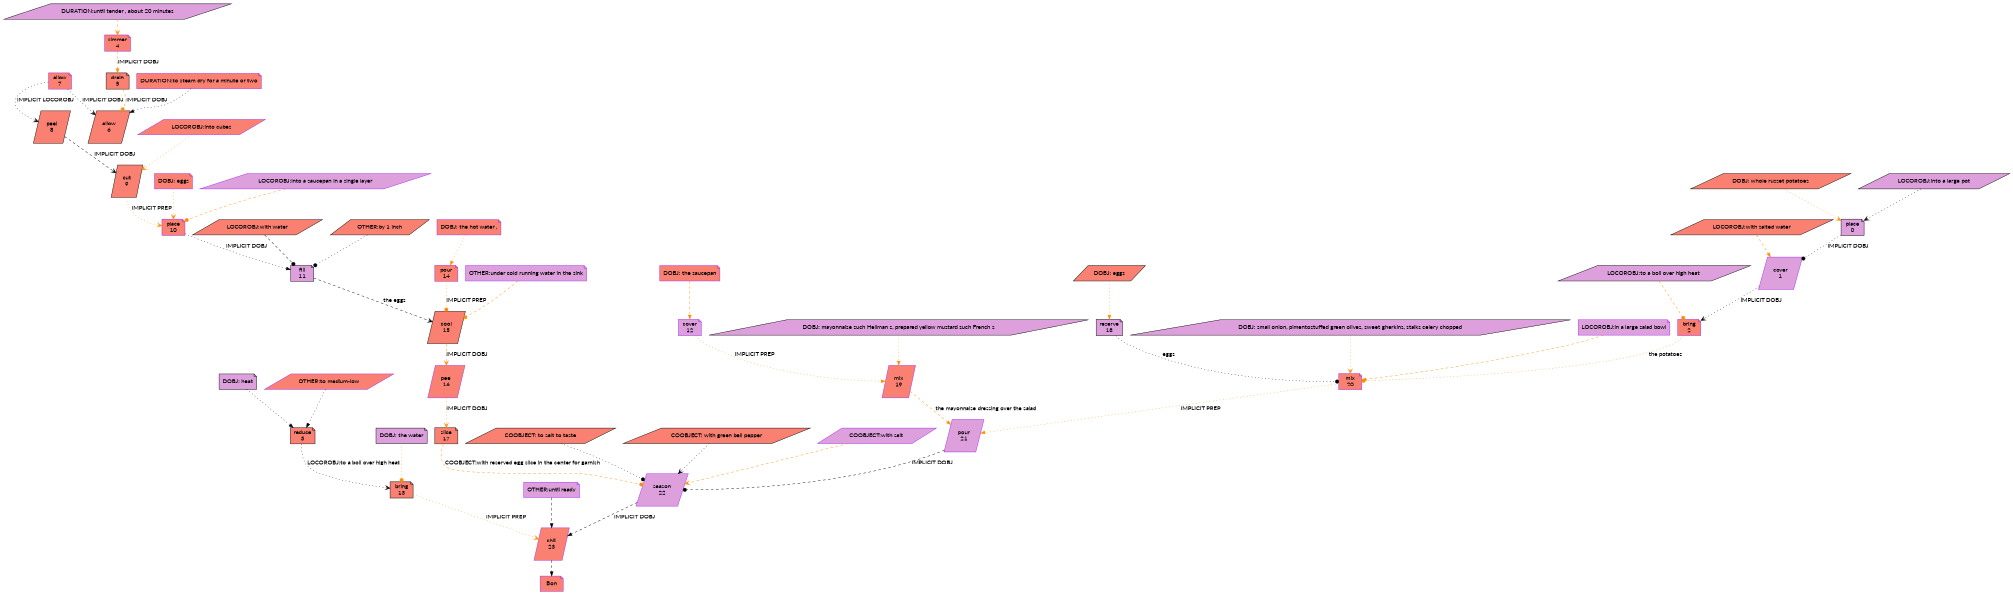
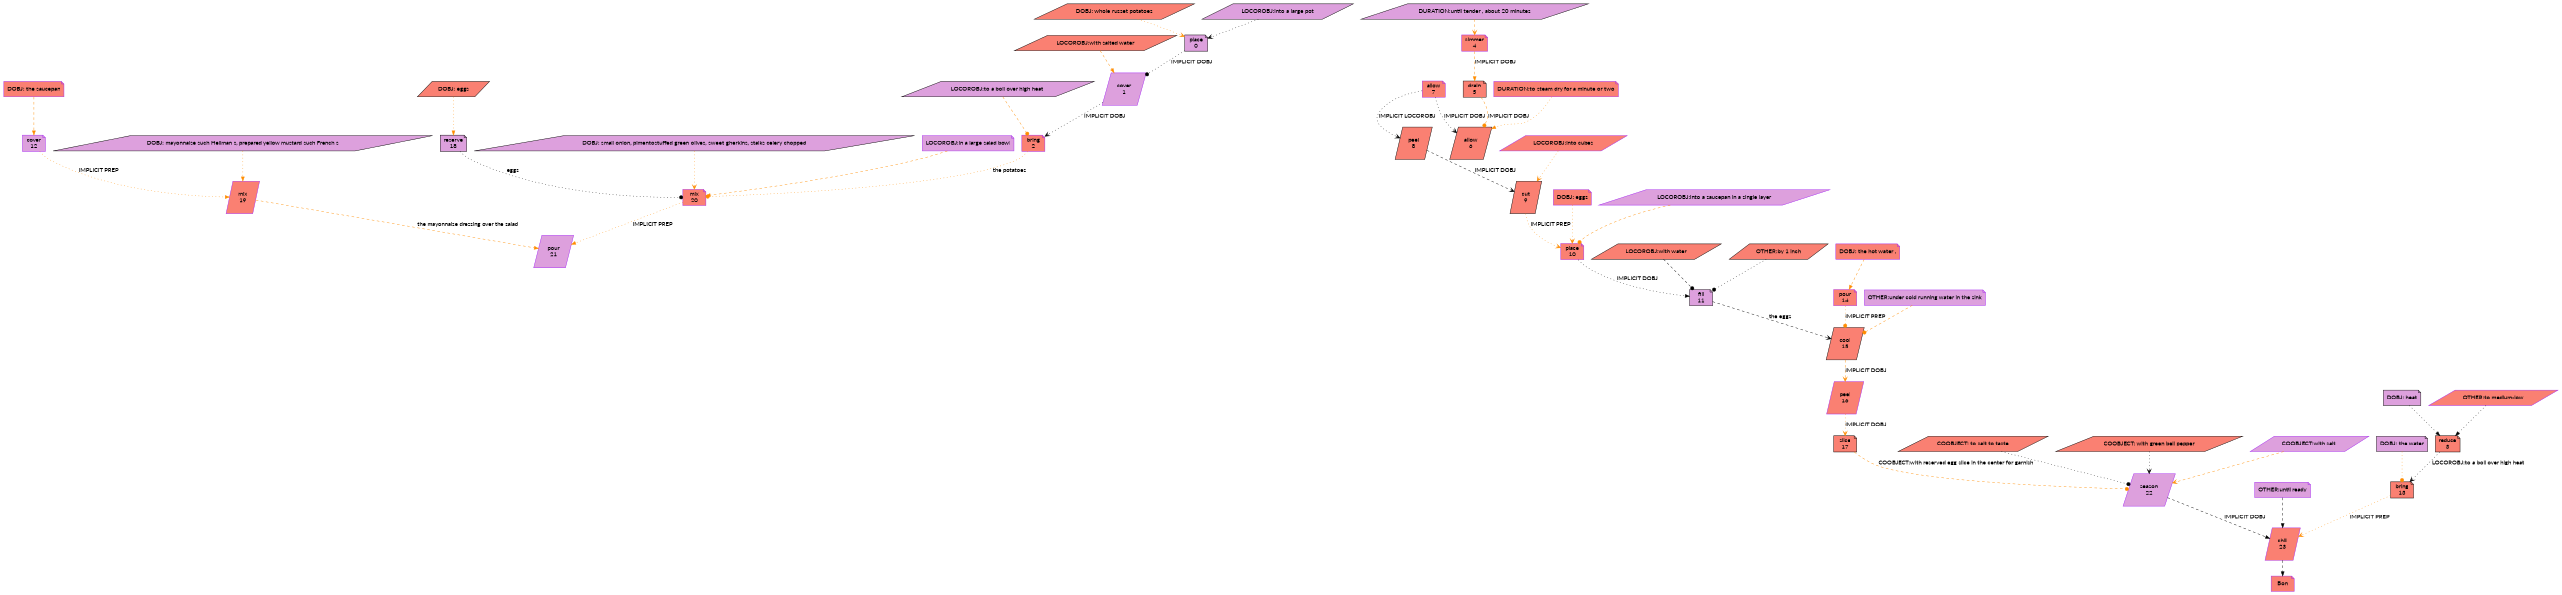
edge "DURATION:to steam dry for a minute or two" -> "allow 6": color black -> darkorange
edge "DOBJ: the hot water ," -> "pour 14": style dotted -> dashed
edge "pour 21" -> "season 22": removed, label "IMPLICIT DOBJ"
